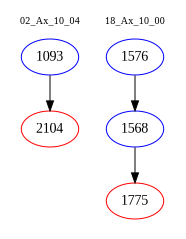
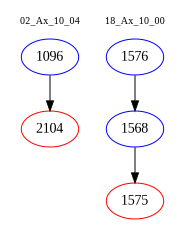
node "1093": label "1093" -> "1096"
node "1775": label "1775" -> "1575"
